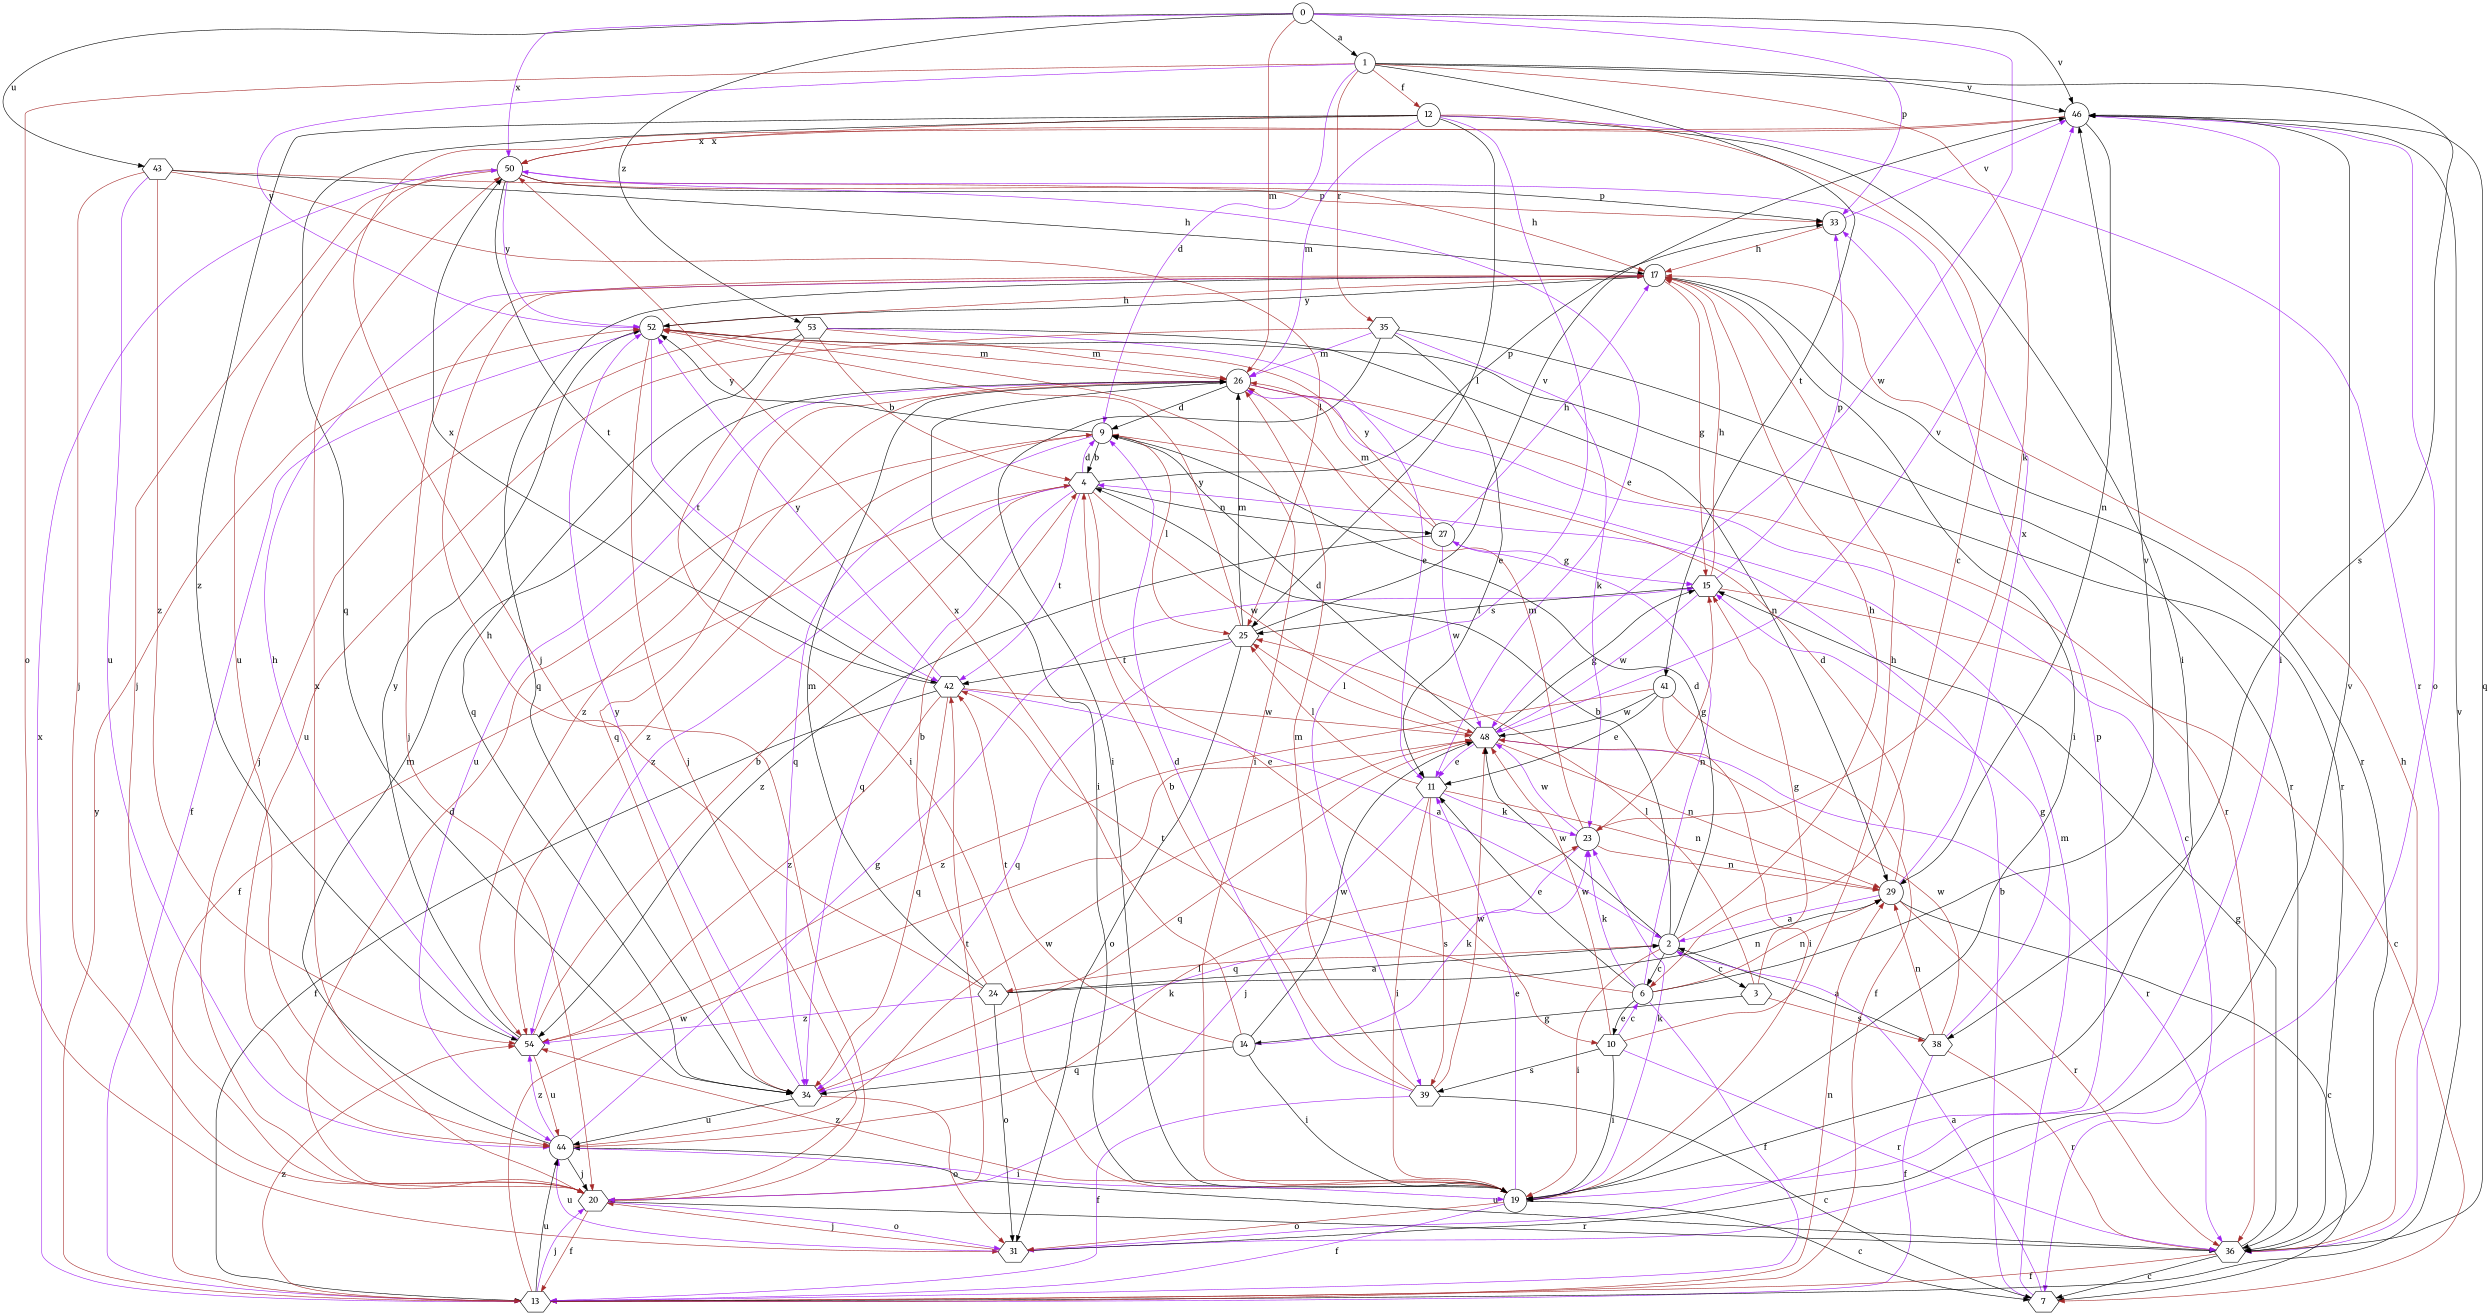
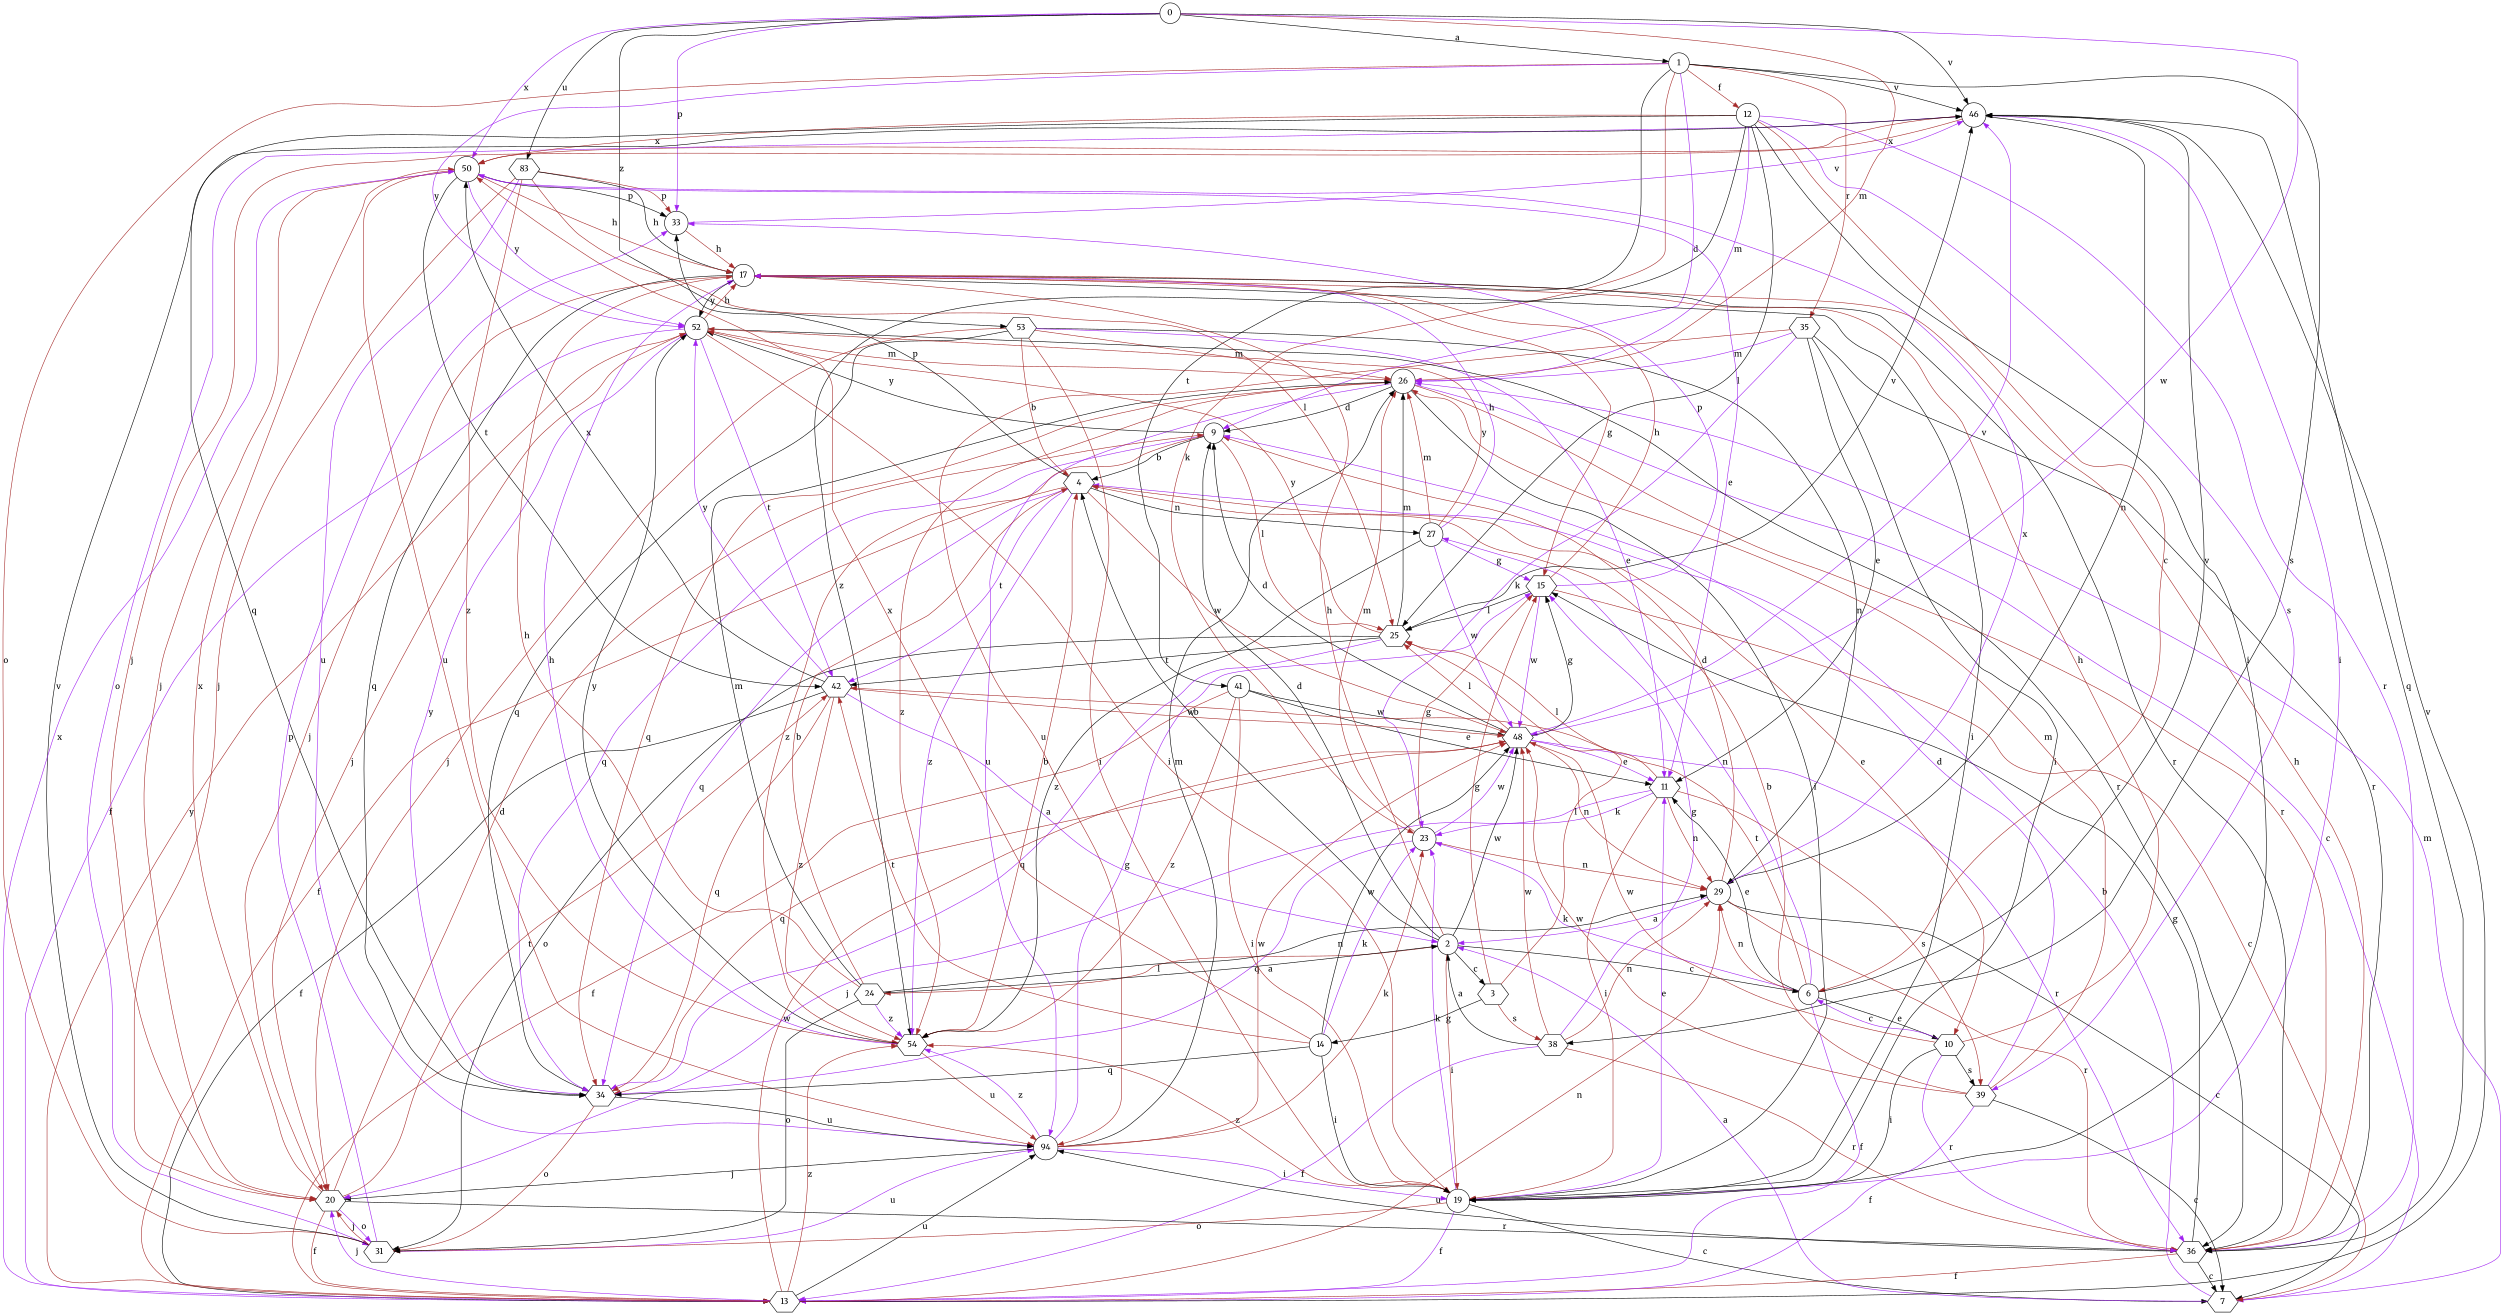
node "43": label "43" -> "83"
edge "4" -> "9": removed, label "d"
node "44": label "44" -> "94"
